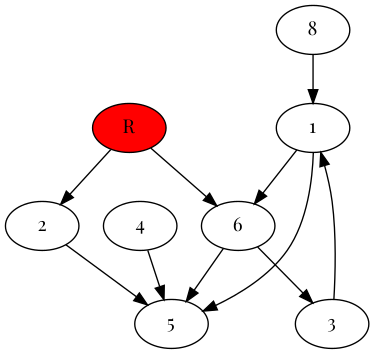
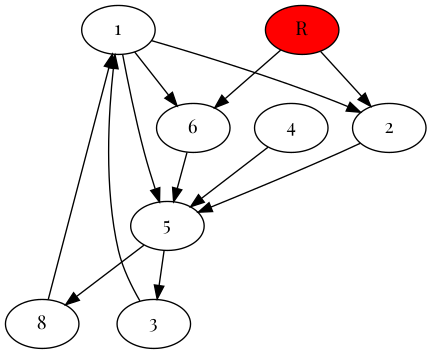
edge "1" -> "2": added
edge "5" -> "8": added
edge "6" -> "3": now "5" -> "3"
